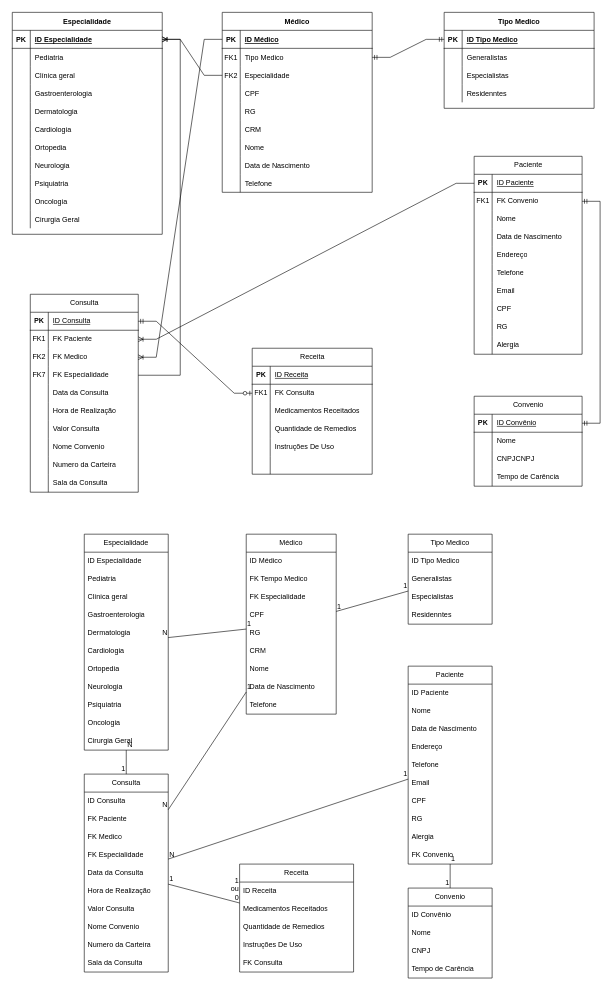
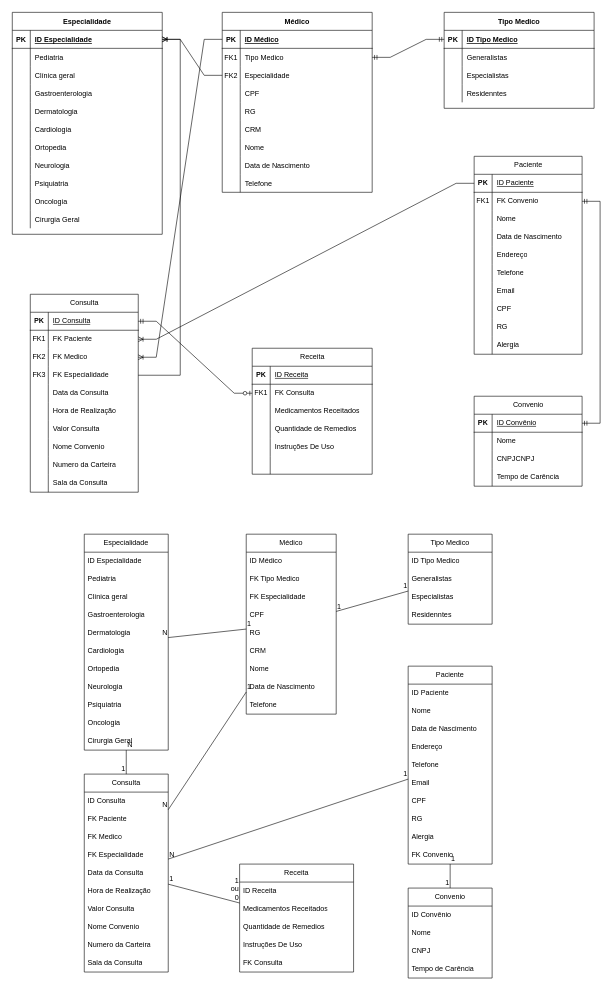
node "FK7": label "FK7" -> "FK3"
node "FK Tempo Medico": label "FK Tempo Medico" -> "FK Tipo Medico"
